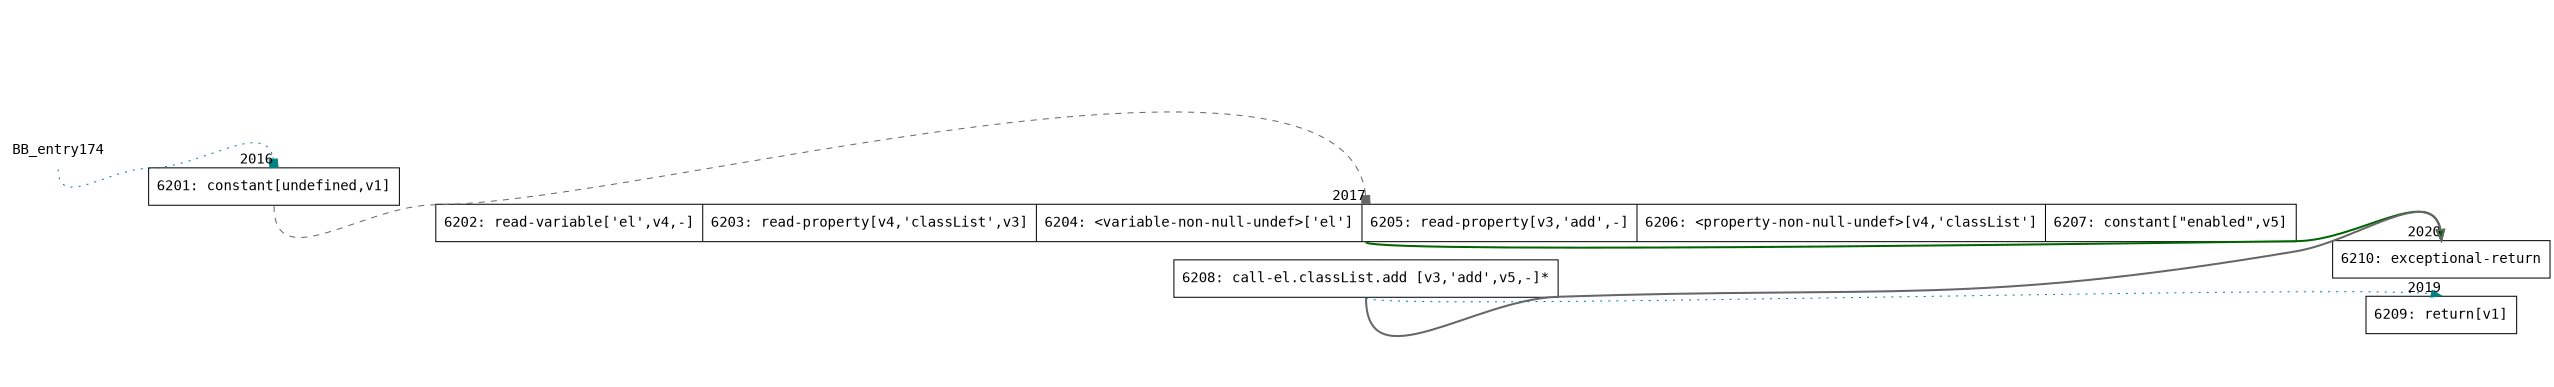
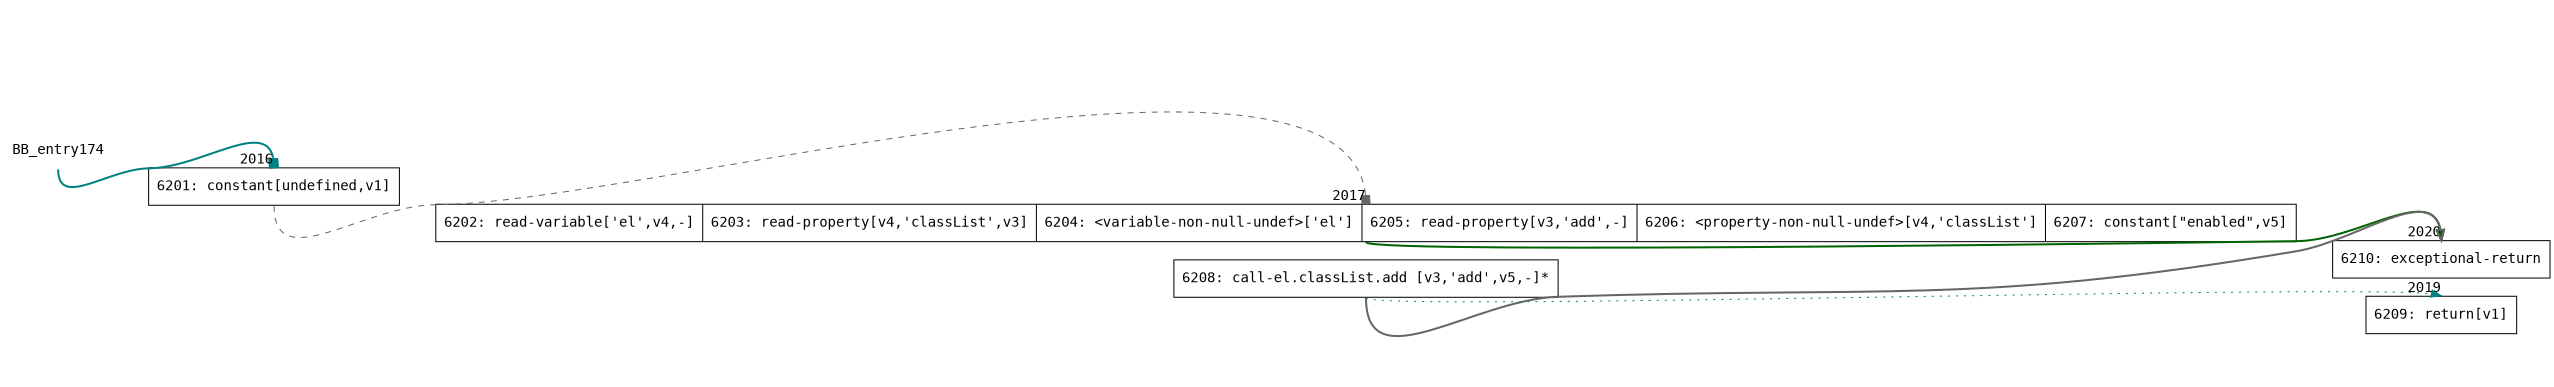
edge "BB_entry174" -> "6201: constant[undefined,v1]": style dotted -> bold
